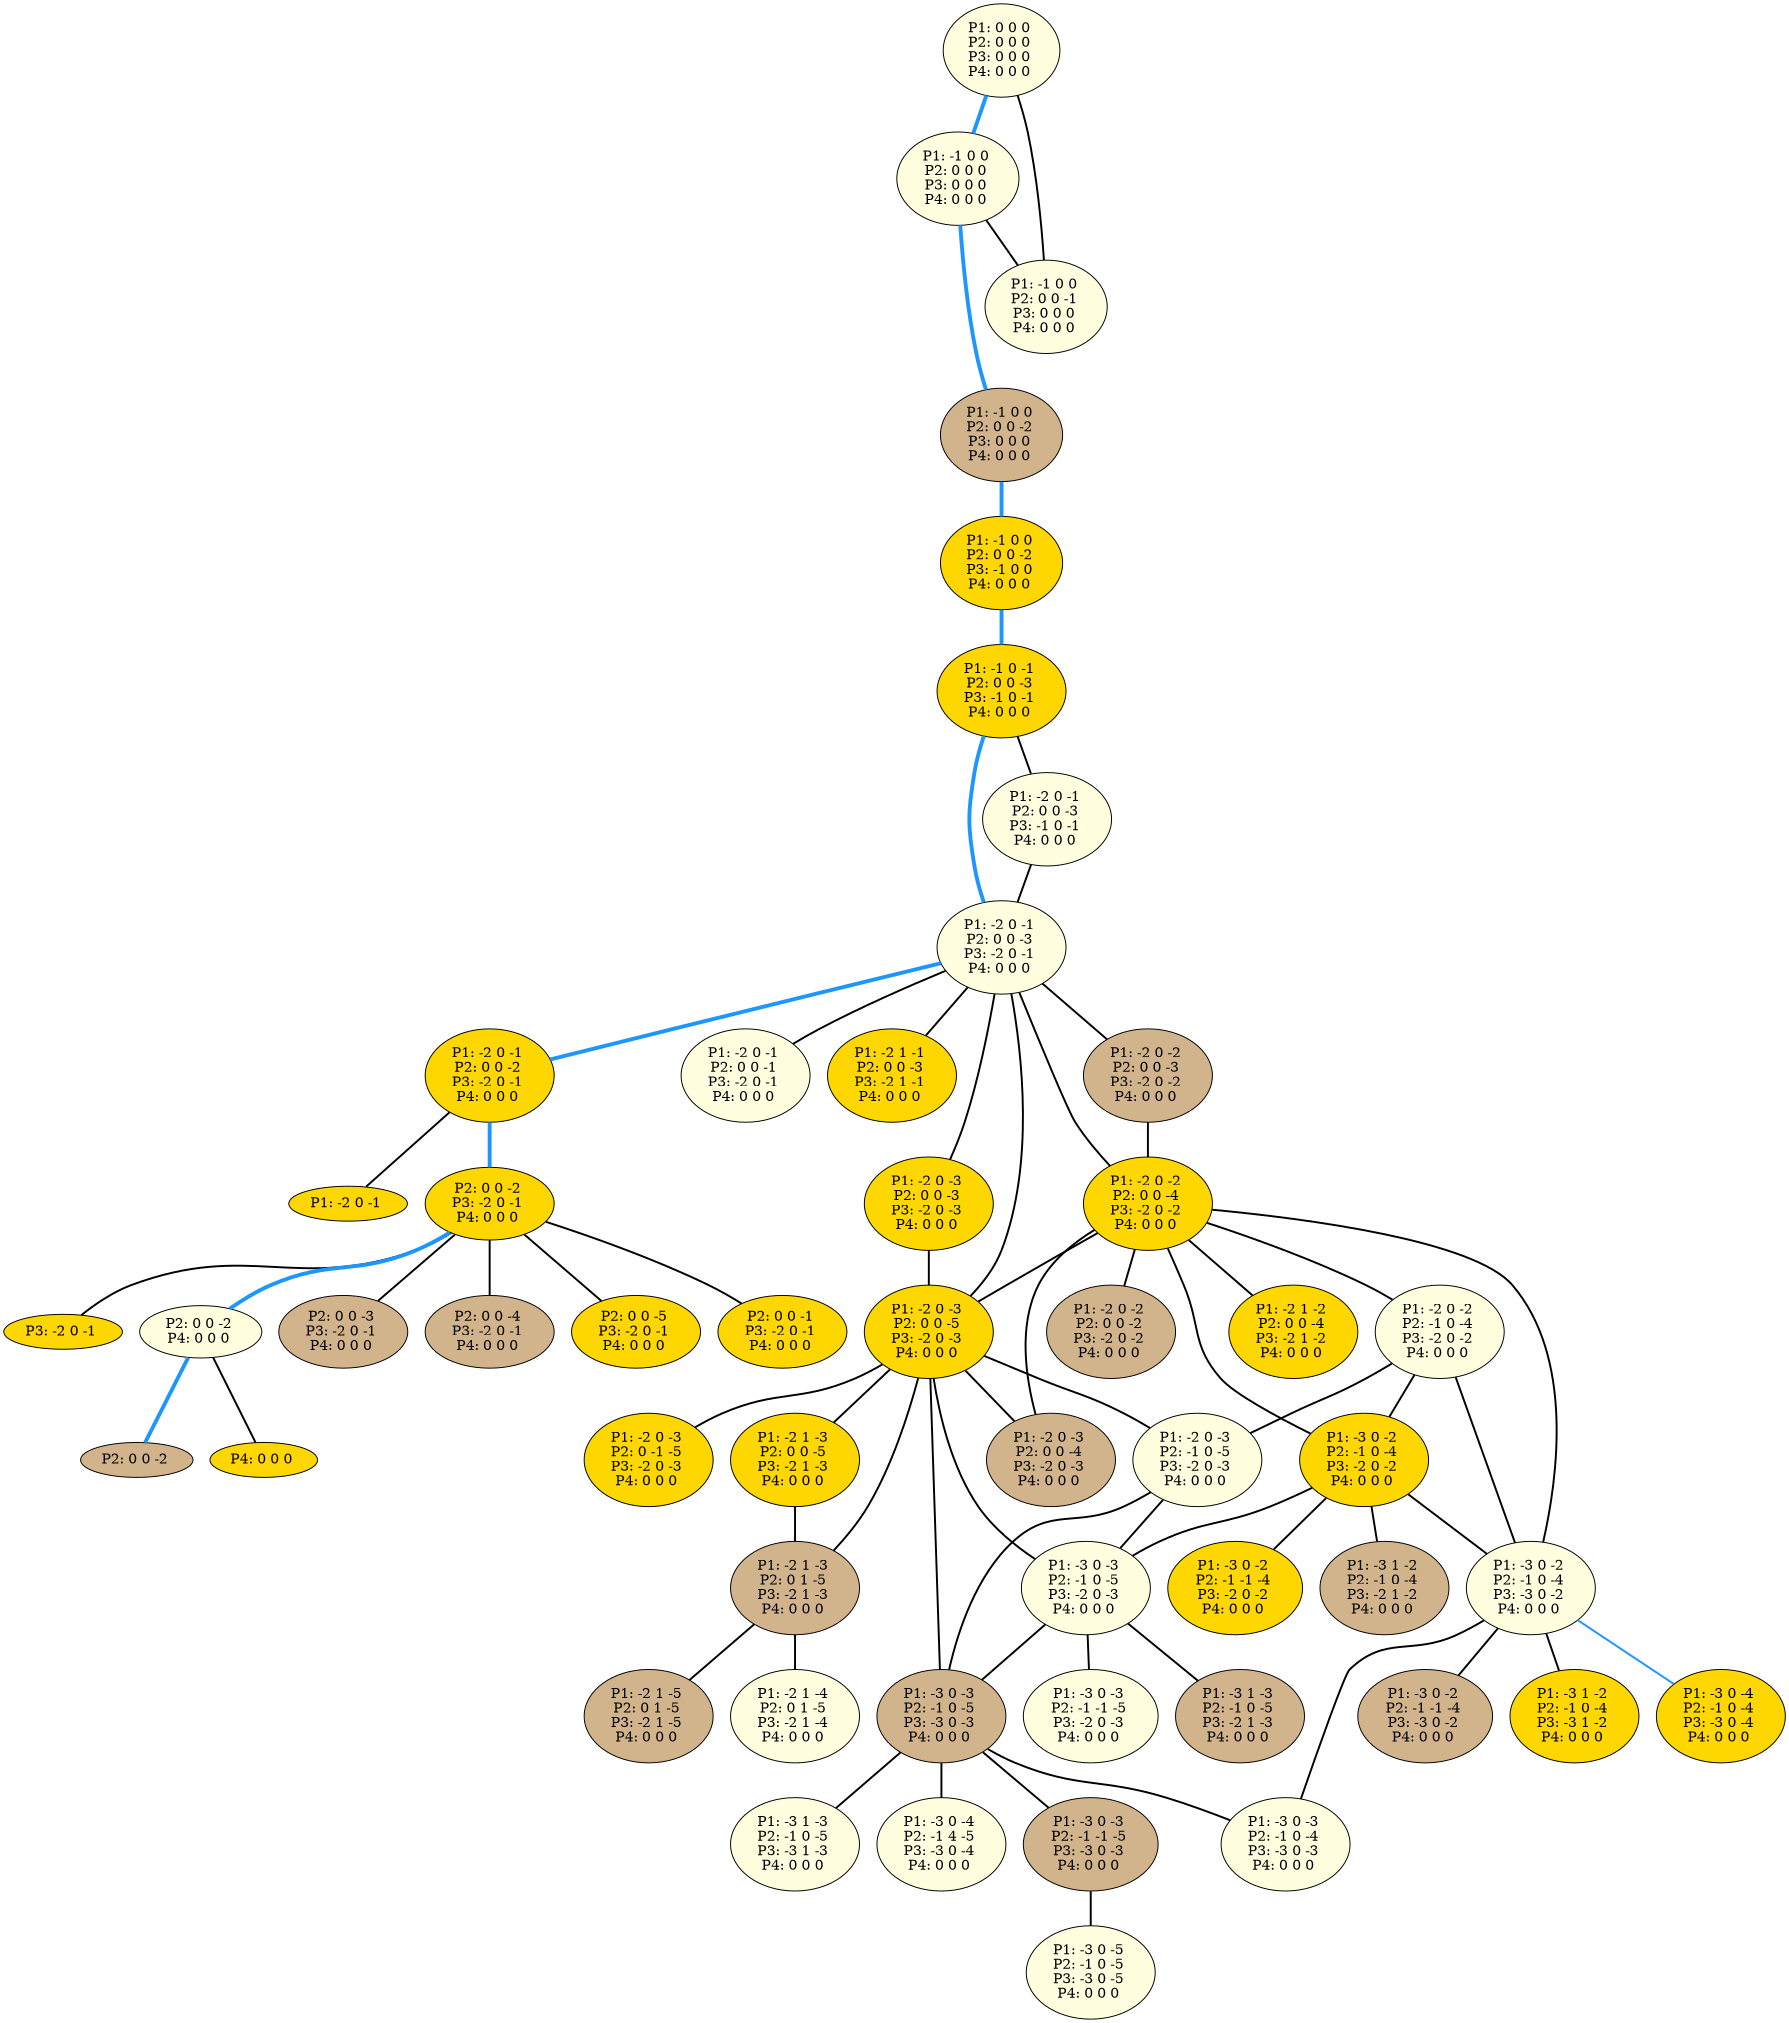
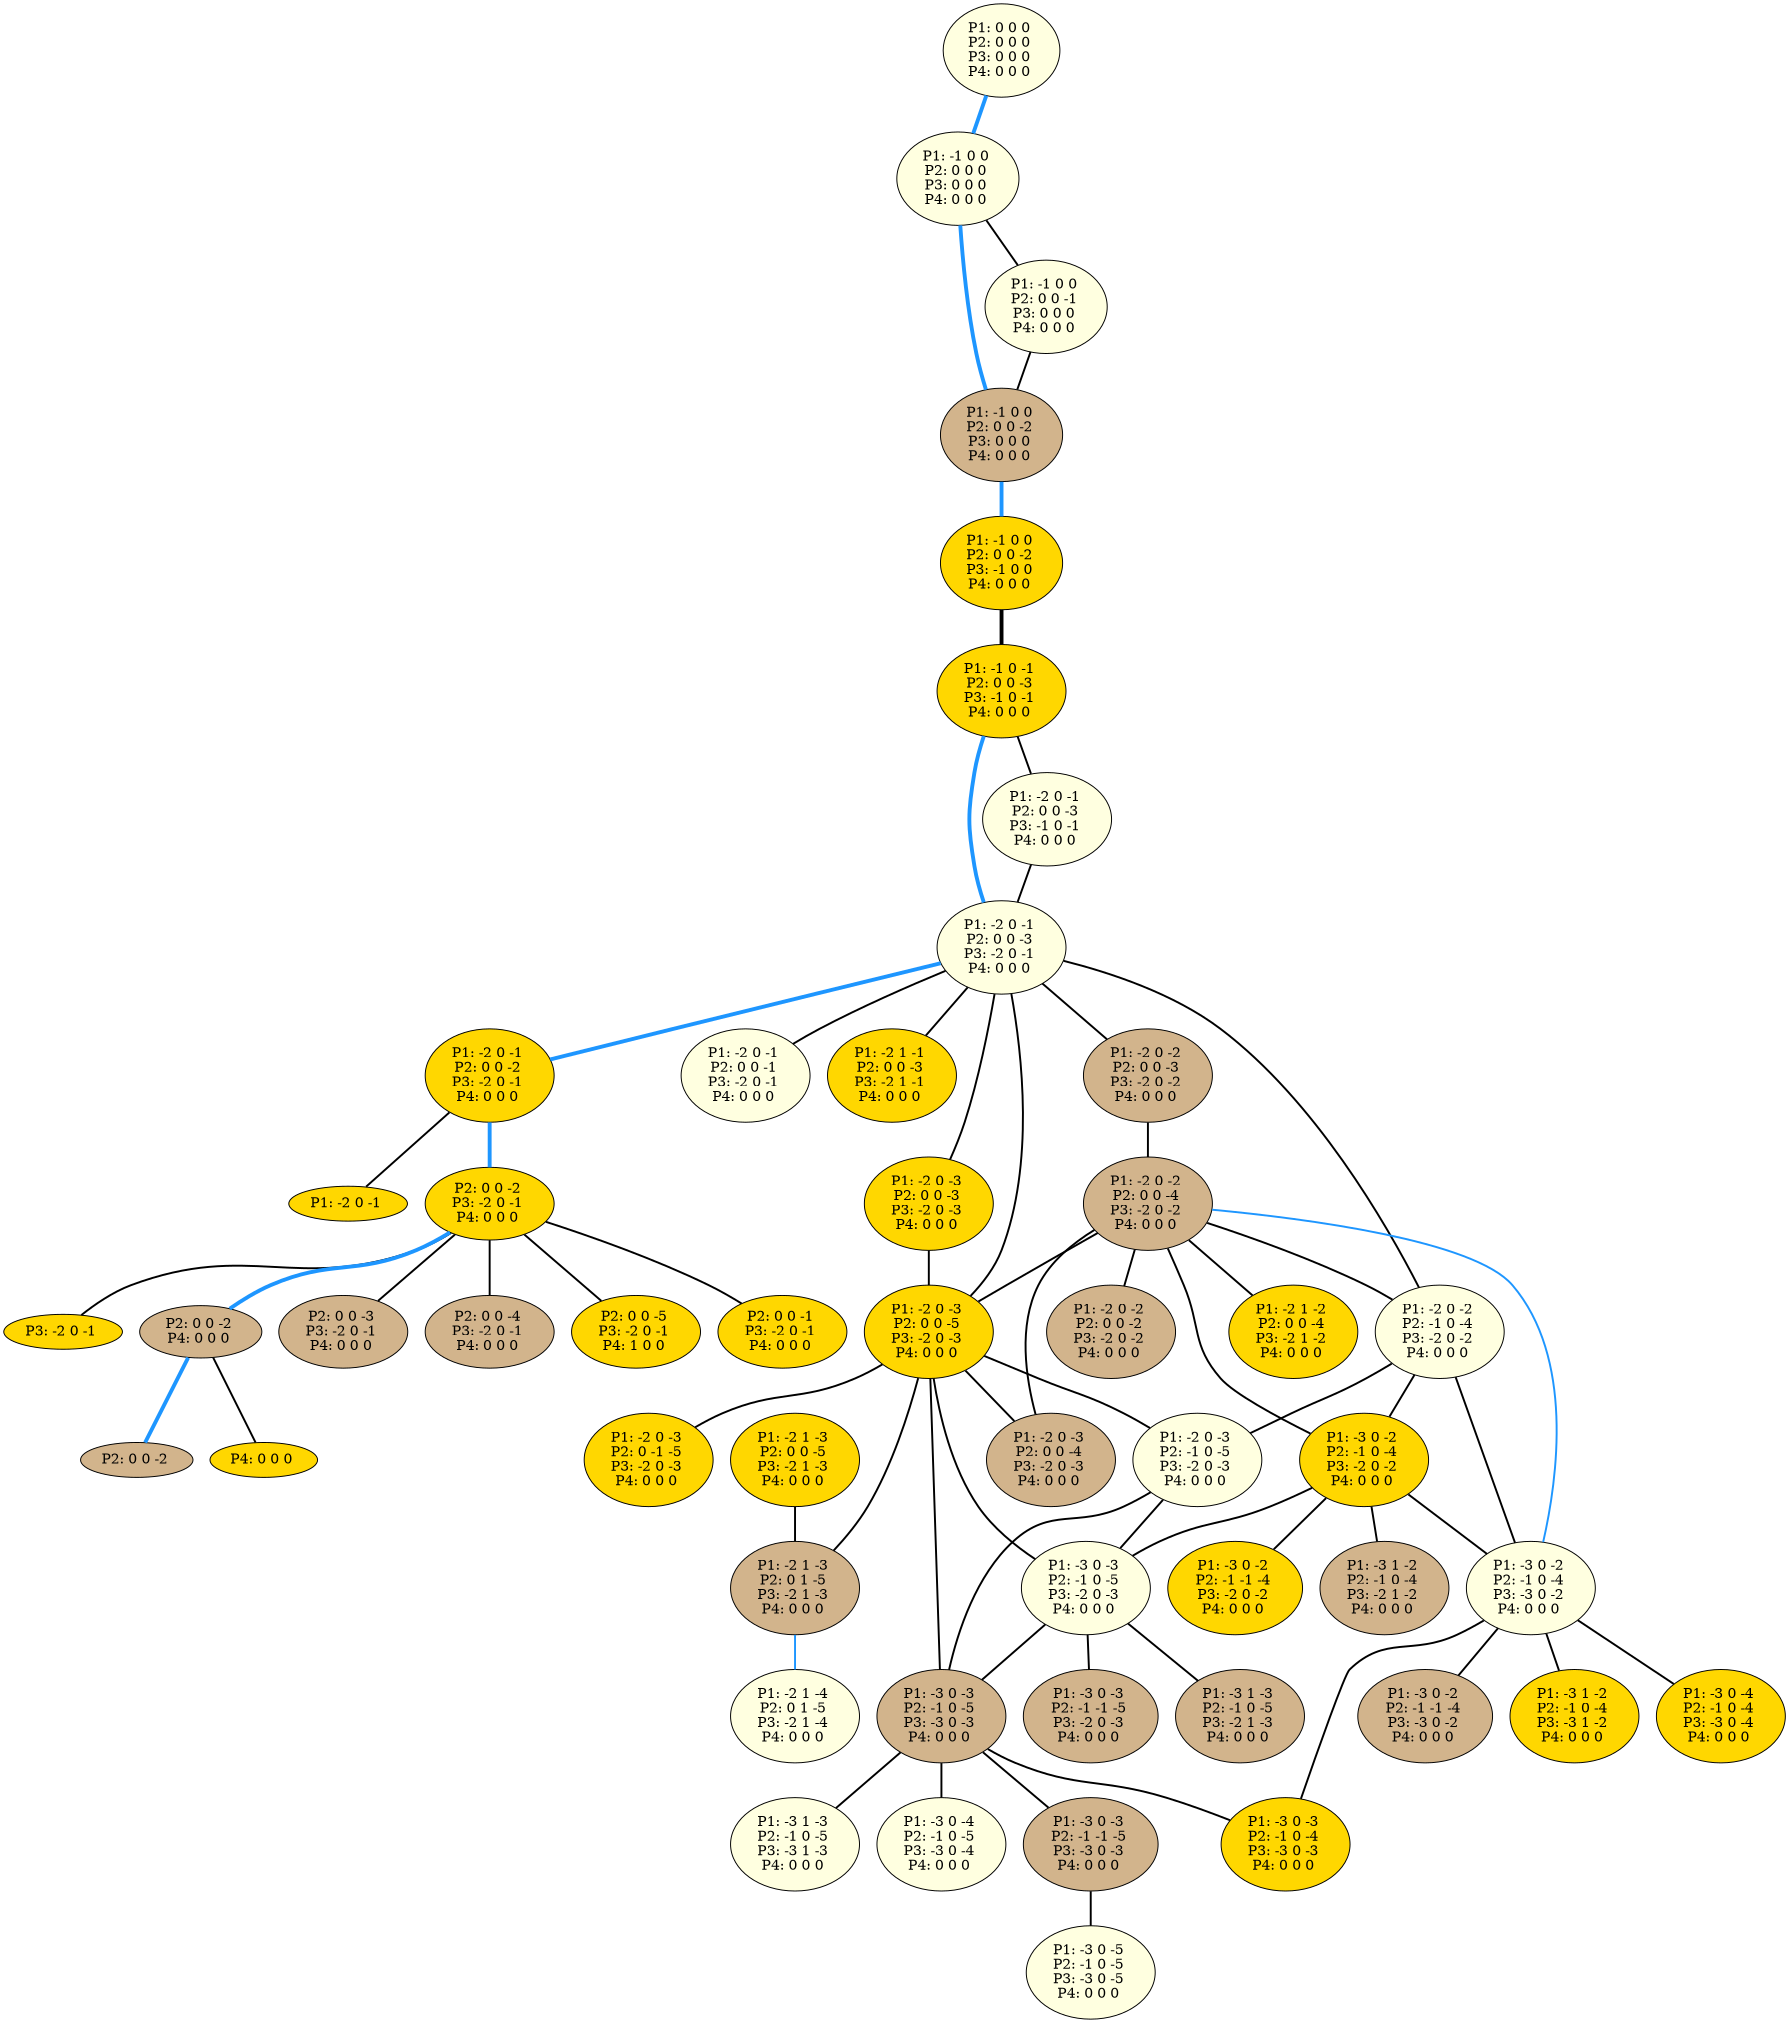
edge "P1: 0 0 0 P2: 0 0 0 P3: 0 0 0 P4: 0 0 0" -- "P1: -1 0 0 P2: 0 0 -1 P3: 0 0 0 P4: 0 0 0": now "P1: -1 0 0 P2: 0 0 -2 P3: 0 0 0 P4: 0 0 0" -- "P1: -1 0 0 P2: 0 0 -1 P3: 0 0 0 P4: 0 0 0"
edge "P1: -1 0 0 P2: 0 0 -2 P3: -1 0 0 P4: 0 0 0" -- "P1: -1 0 -1 P2: 0 0 -3 P3: -1 0 -1 P4: 0 0 0": color #1e96ff -> black
edge "P1: -2 0 -1 P2: 0 0 -3 P3: -2 0 -1 P4: 0 0 0" -- "P1: -2 0 -2 P2: 0 0 -4 P3: -2 0 -2 P4: 0 0 0": now "P1: -2 0 -1 P2: 0 0 -3 P3: -2 0 -1 P4: 0 0 0" -- "P1: -2 0 -2 P2: -1 0 -4 P3: -2 0 -2 P4: 0 0 0"
node "P1: -2 0 -2 P2: 0 0 -4 P3: -2 0 -2 P4: 0 0 0": fillcolor gold -> tan
edge "P1: -2 0 -2 P2: 0 0 -4 P3: -2 0 -2 P4: 0 0 0" -- "P1: -3 0 -2 P2: -1 0 -4 P3: -3 0 -2 P4: 0 0 0": color black -> #1e96ff
node "P2: 0 0 -2 P4: 0 0 0": fillcolor lightyellow -> tan
node "P2: 0 0 -5 P3: -2 0 -1 P4: 0 0 0": label "P2: 0 0 -5 P3: -2 0 -1 P4: 0 0 0" -> "P2: 0 0 -5 P3: -2 0 -1 P4: 1 0 0"
edge "P1: -2 0 -3 P2: 0 0 -5 P3: -2 0 -3 P4: 0 0 0" -- "P1: -2 1 -3 P2: 0 0 -5 P3: -2 1 -3 P4: 0 0 0": removed
edge "P1: -2 1 -3 P2: 0 1 -5 P3: -2 1 -3 P4: 0 0 0" -- "P1: -2 1 -4 P2: 0 1 -5 P3: -2 1 -4 P4: 0 0 0": color black -> #1e96ff
edge "P1: -3 0 -2 P2: -1 0 -4 P3: -3 0 -2 P4: 0 0 0" -- "P1: -3 0 -4 P2: -1 0 -4 P3: -3 0 -4 P4: 0 0 0": color #1e96ff -> black
node "P1: -2 1 -5 P2: 0 1 -5 P3: -2 1 -5 P4: 0 0 0": removed
node "P1: -3 0 -3 P2: -1 -1 -5 P3: -2 0 -3 P4: 0 0 0": fillcolor lightyellow -> tan
node "P1: -3 0 -4 P2: -1 4 -5 P3: -3 0 -4 P4: 0 0 0": label "P1: -3 0 -4 P2: -1 4 -5 P3: -3 0 -4 P4: 0 0 0" -> "P1: -3 0 -4 P2: -1 0 -5 P3: -3 0 -4 P4: 0 0 0"
node "P1: -3 0 -3 P2: -1 0 -4 P3: -3 0 -3 P4: 0 0 0": fillcolor lightyellow -> gold
